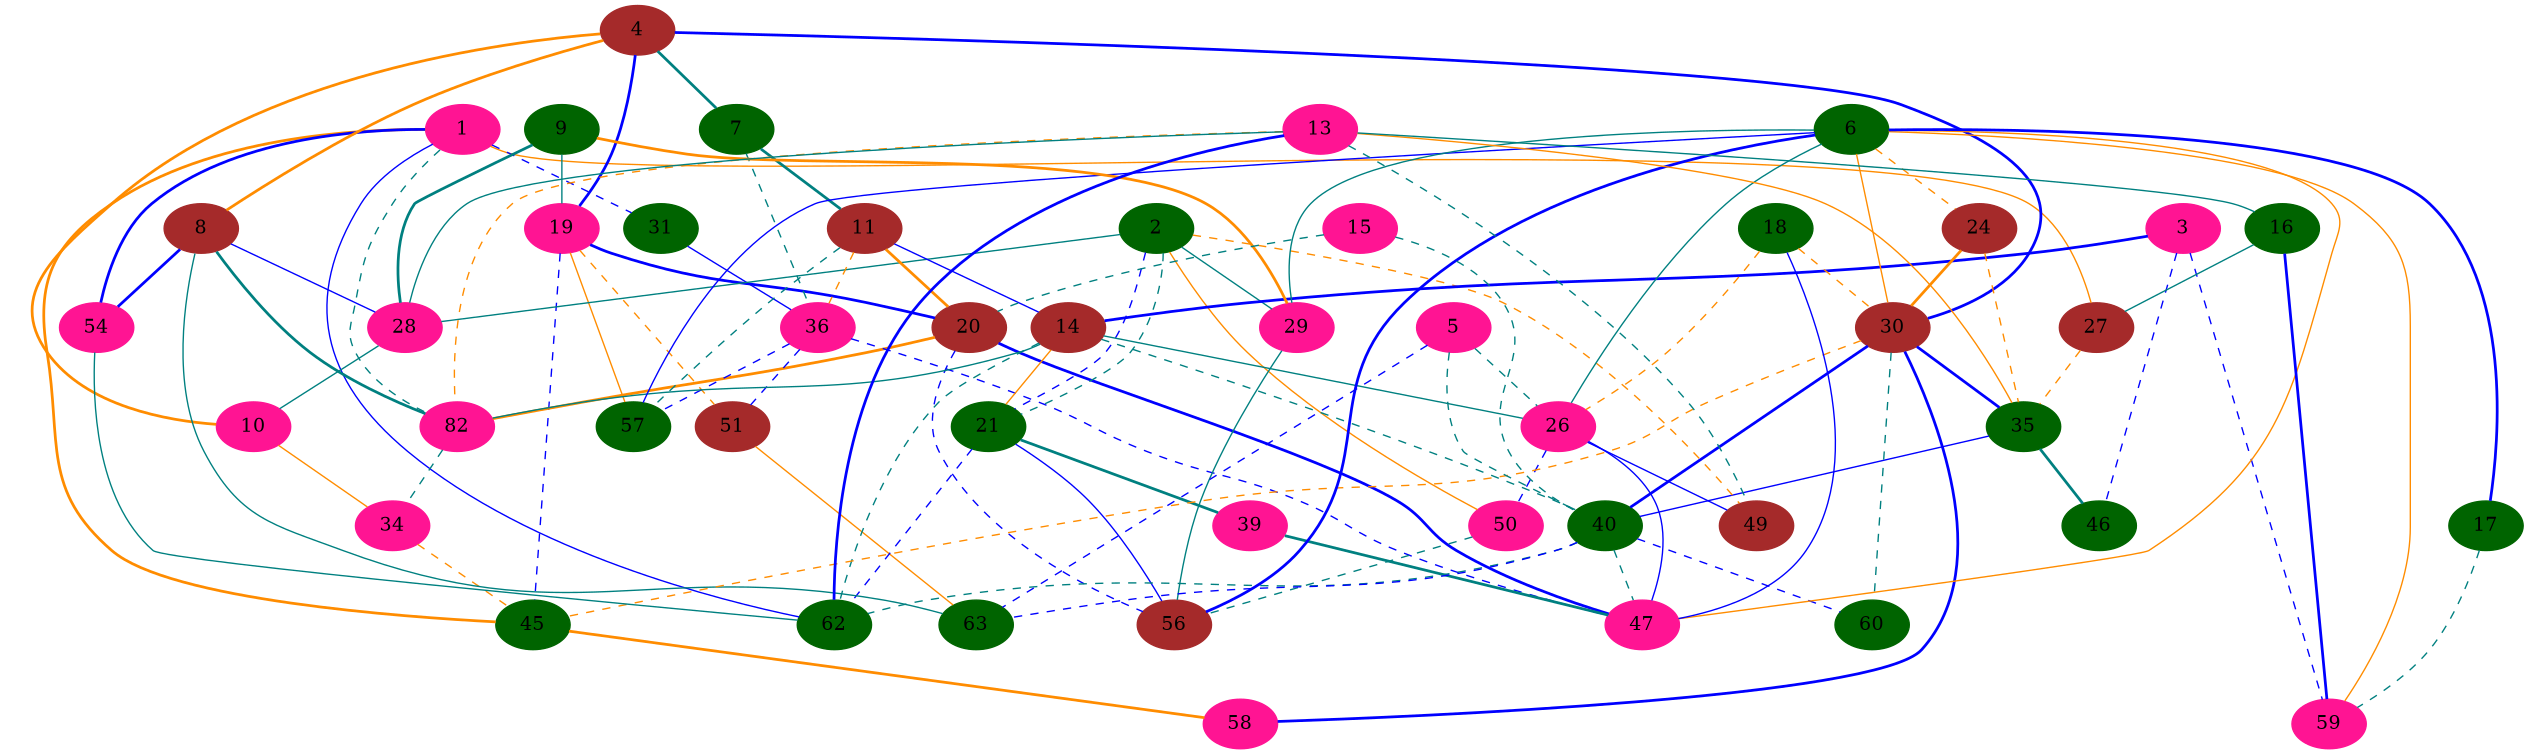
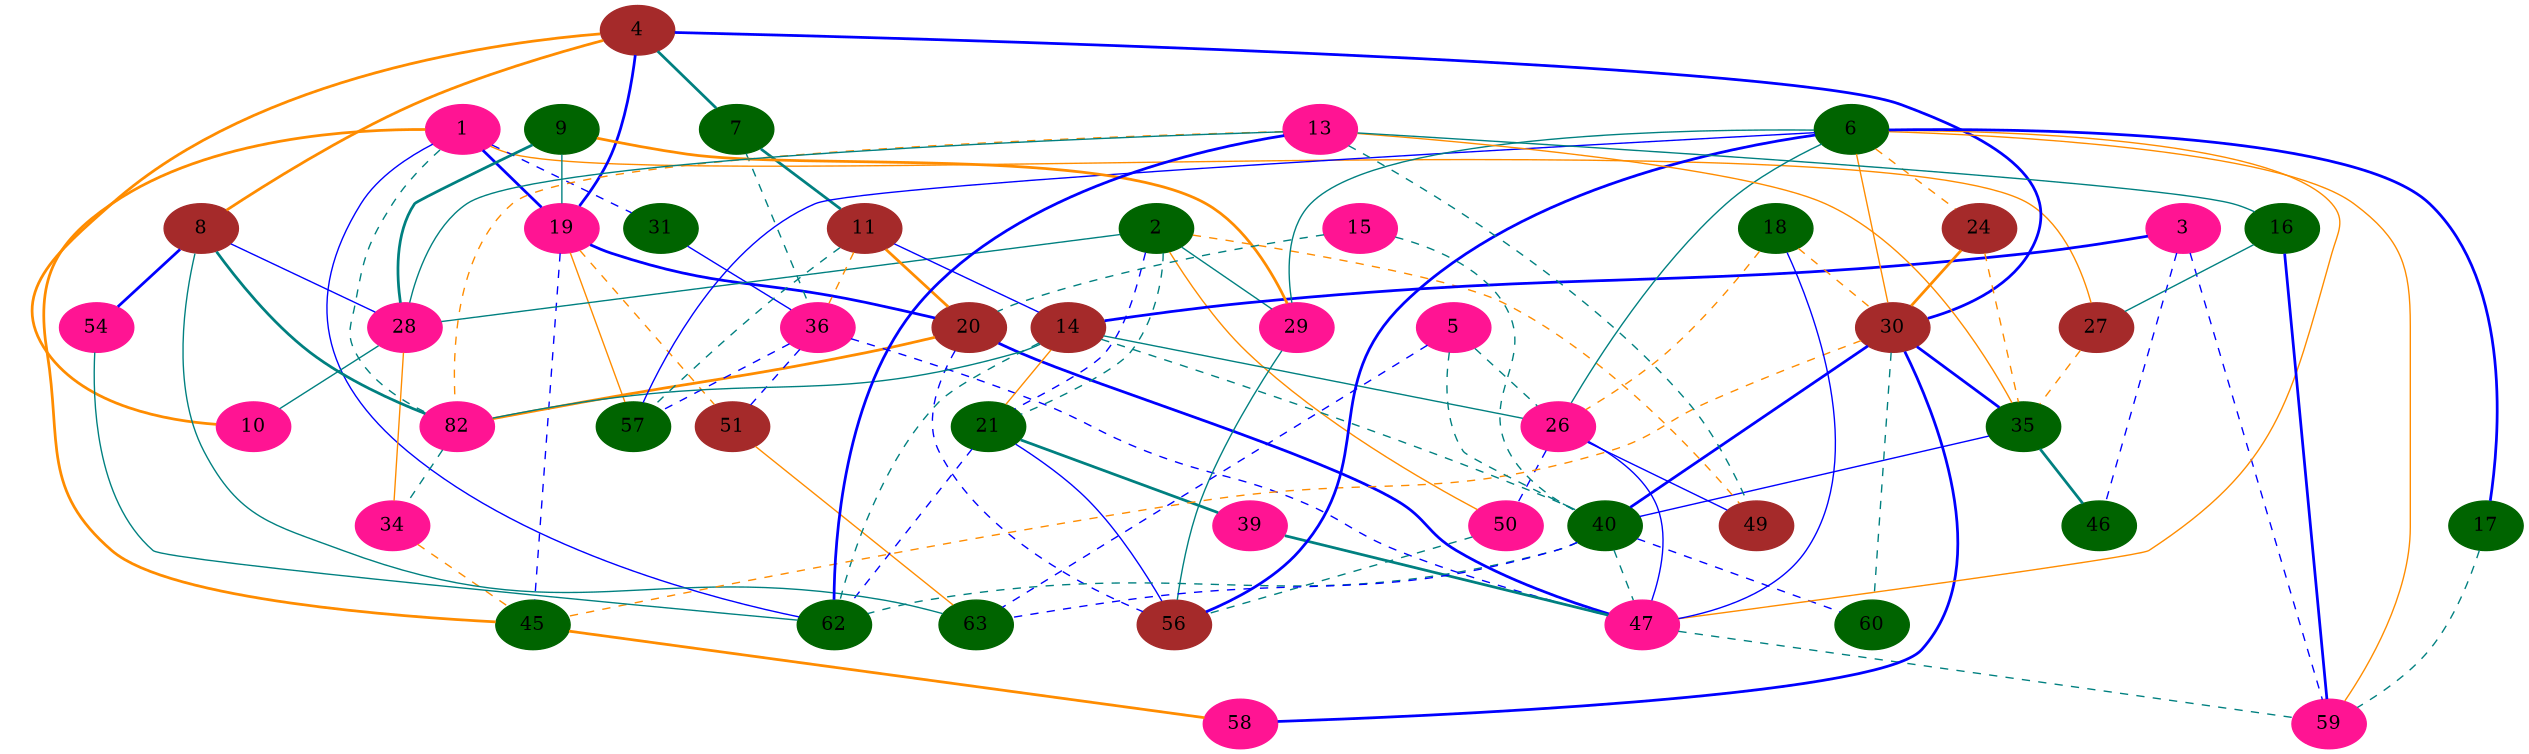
edge "1" -- "54": now "1" -- "19"
edge "10" -- "34": now "28" -- "34"
edge "47" -- "59": added
